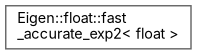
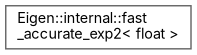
node "Eigen::float::fast _accurate_exp2< float >": label "Eigen::float::fast _accurate_exp2< float >" -> "Eigen::internal::fast _accurate_exp2< float >"
